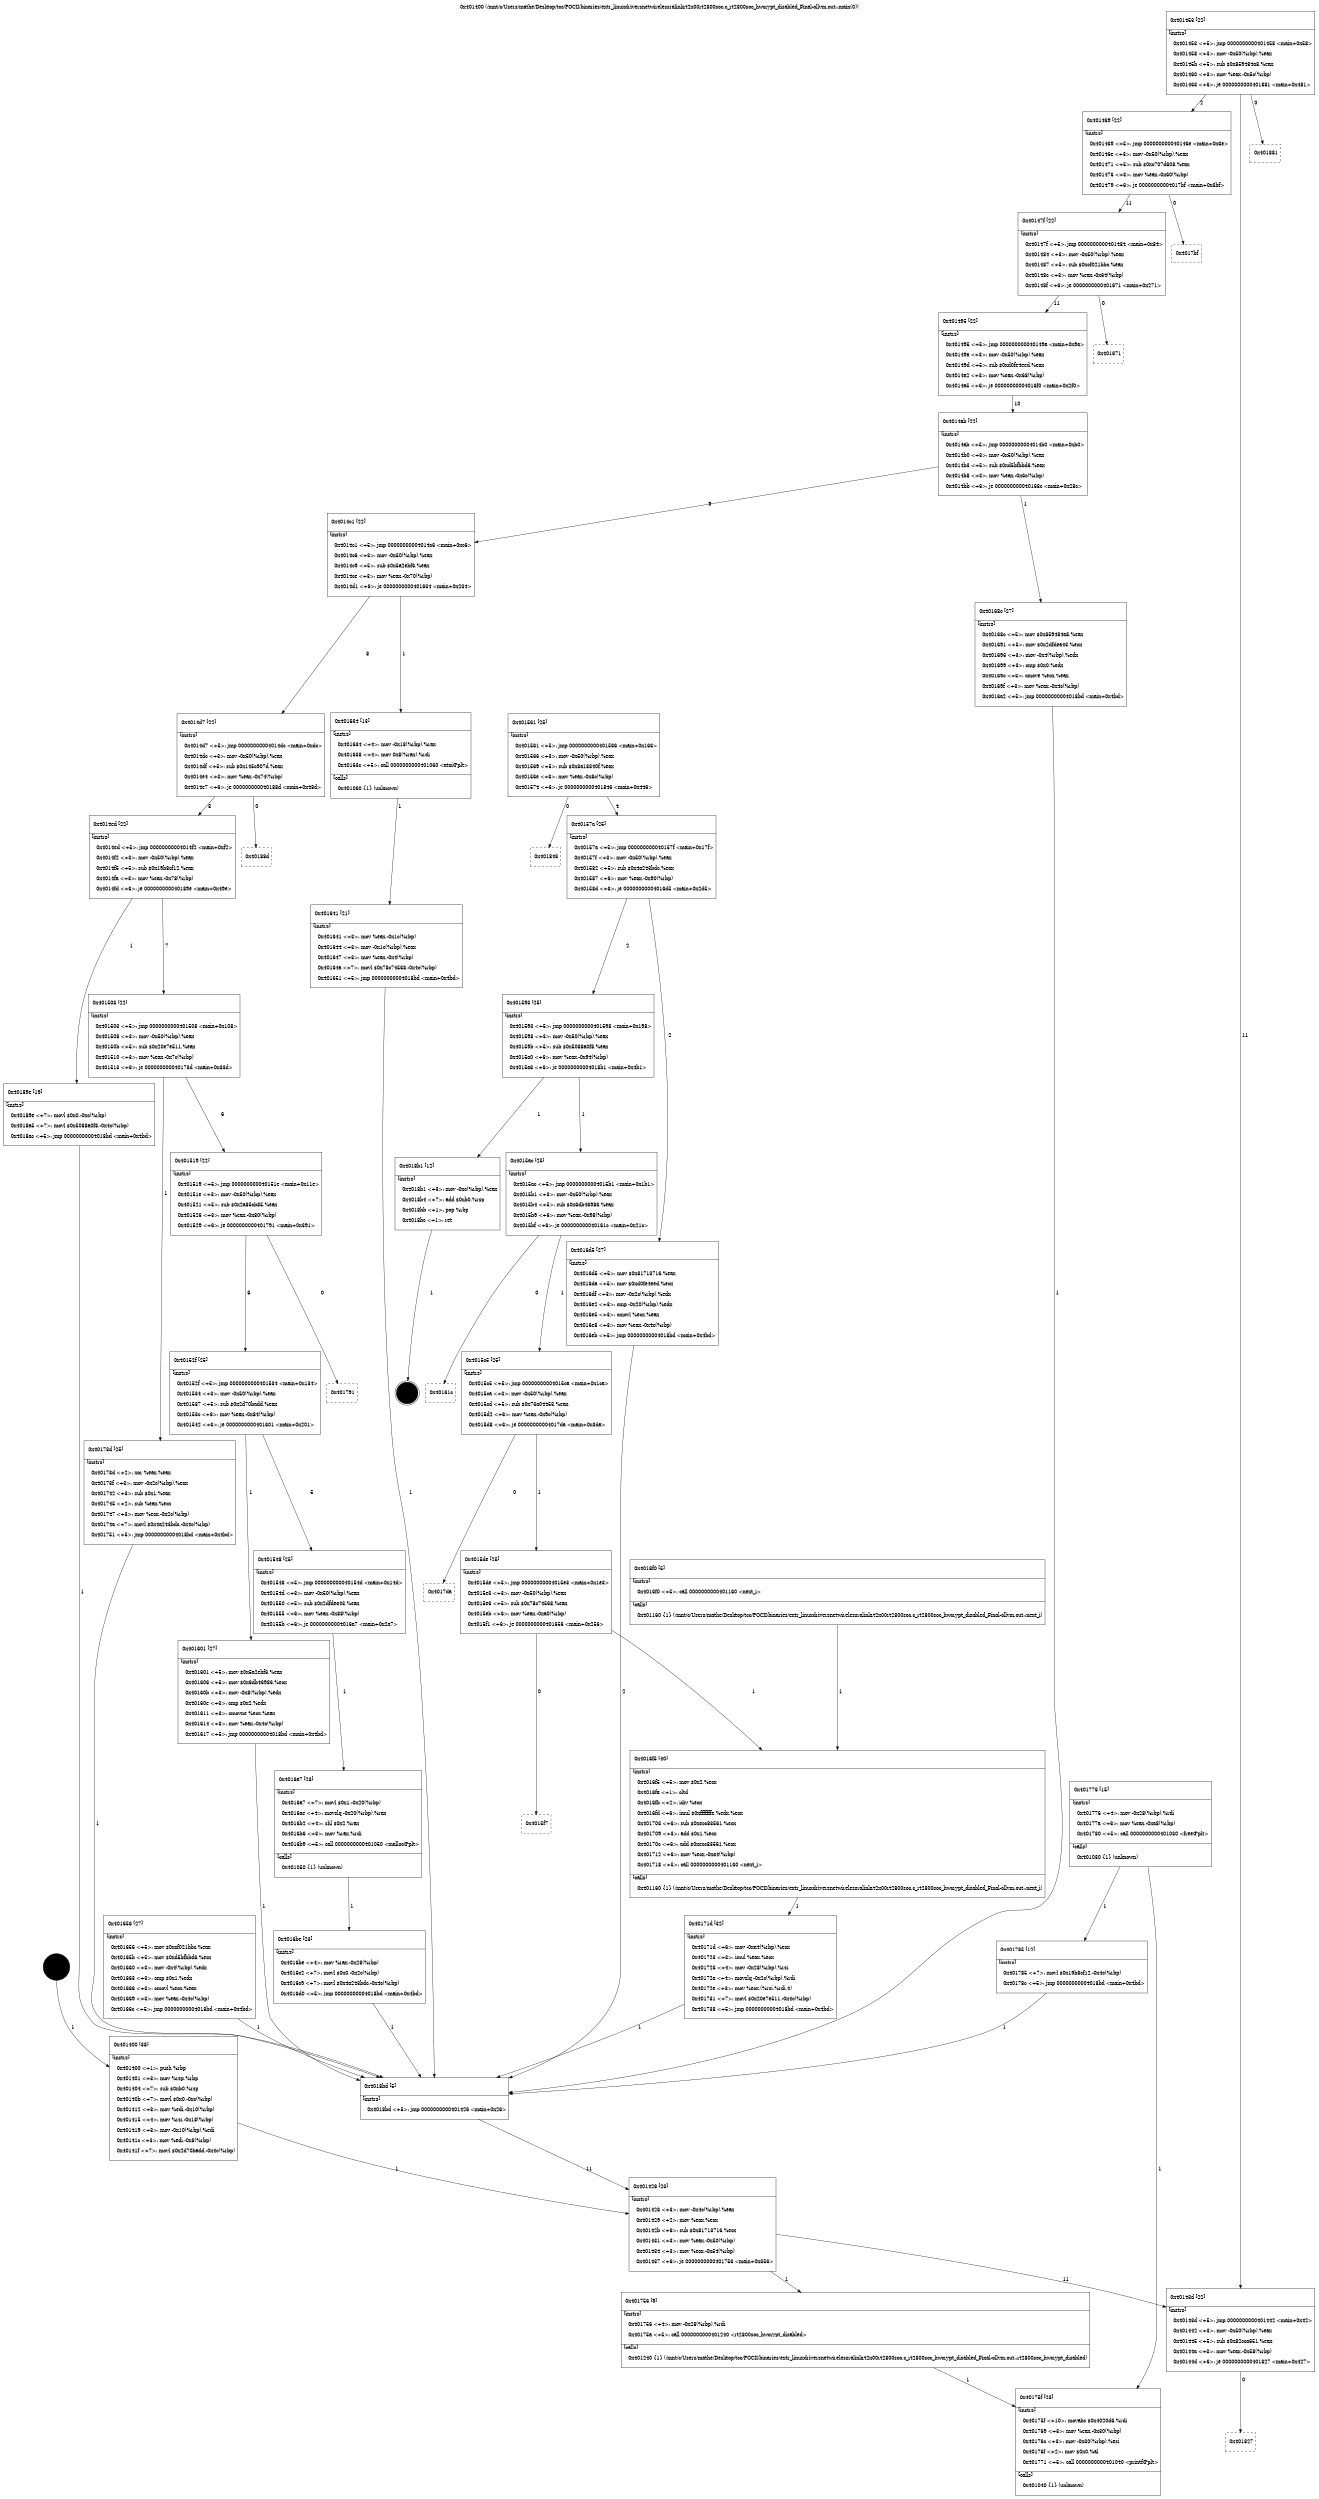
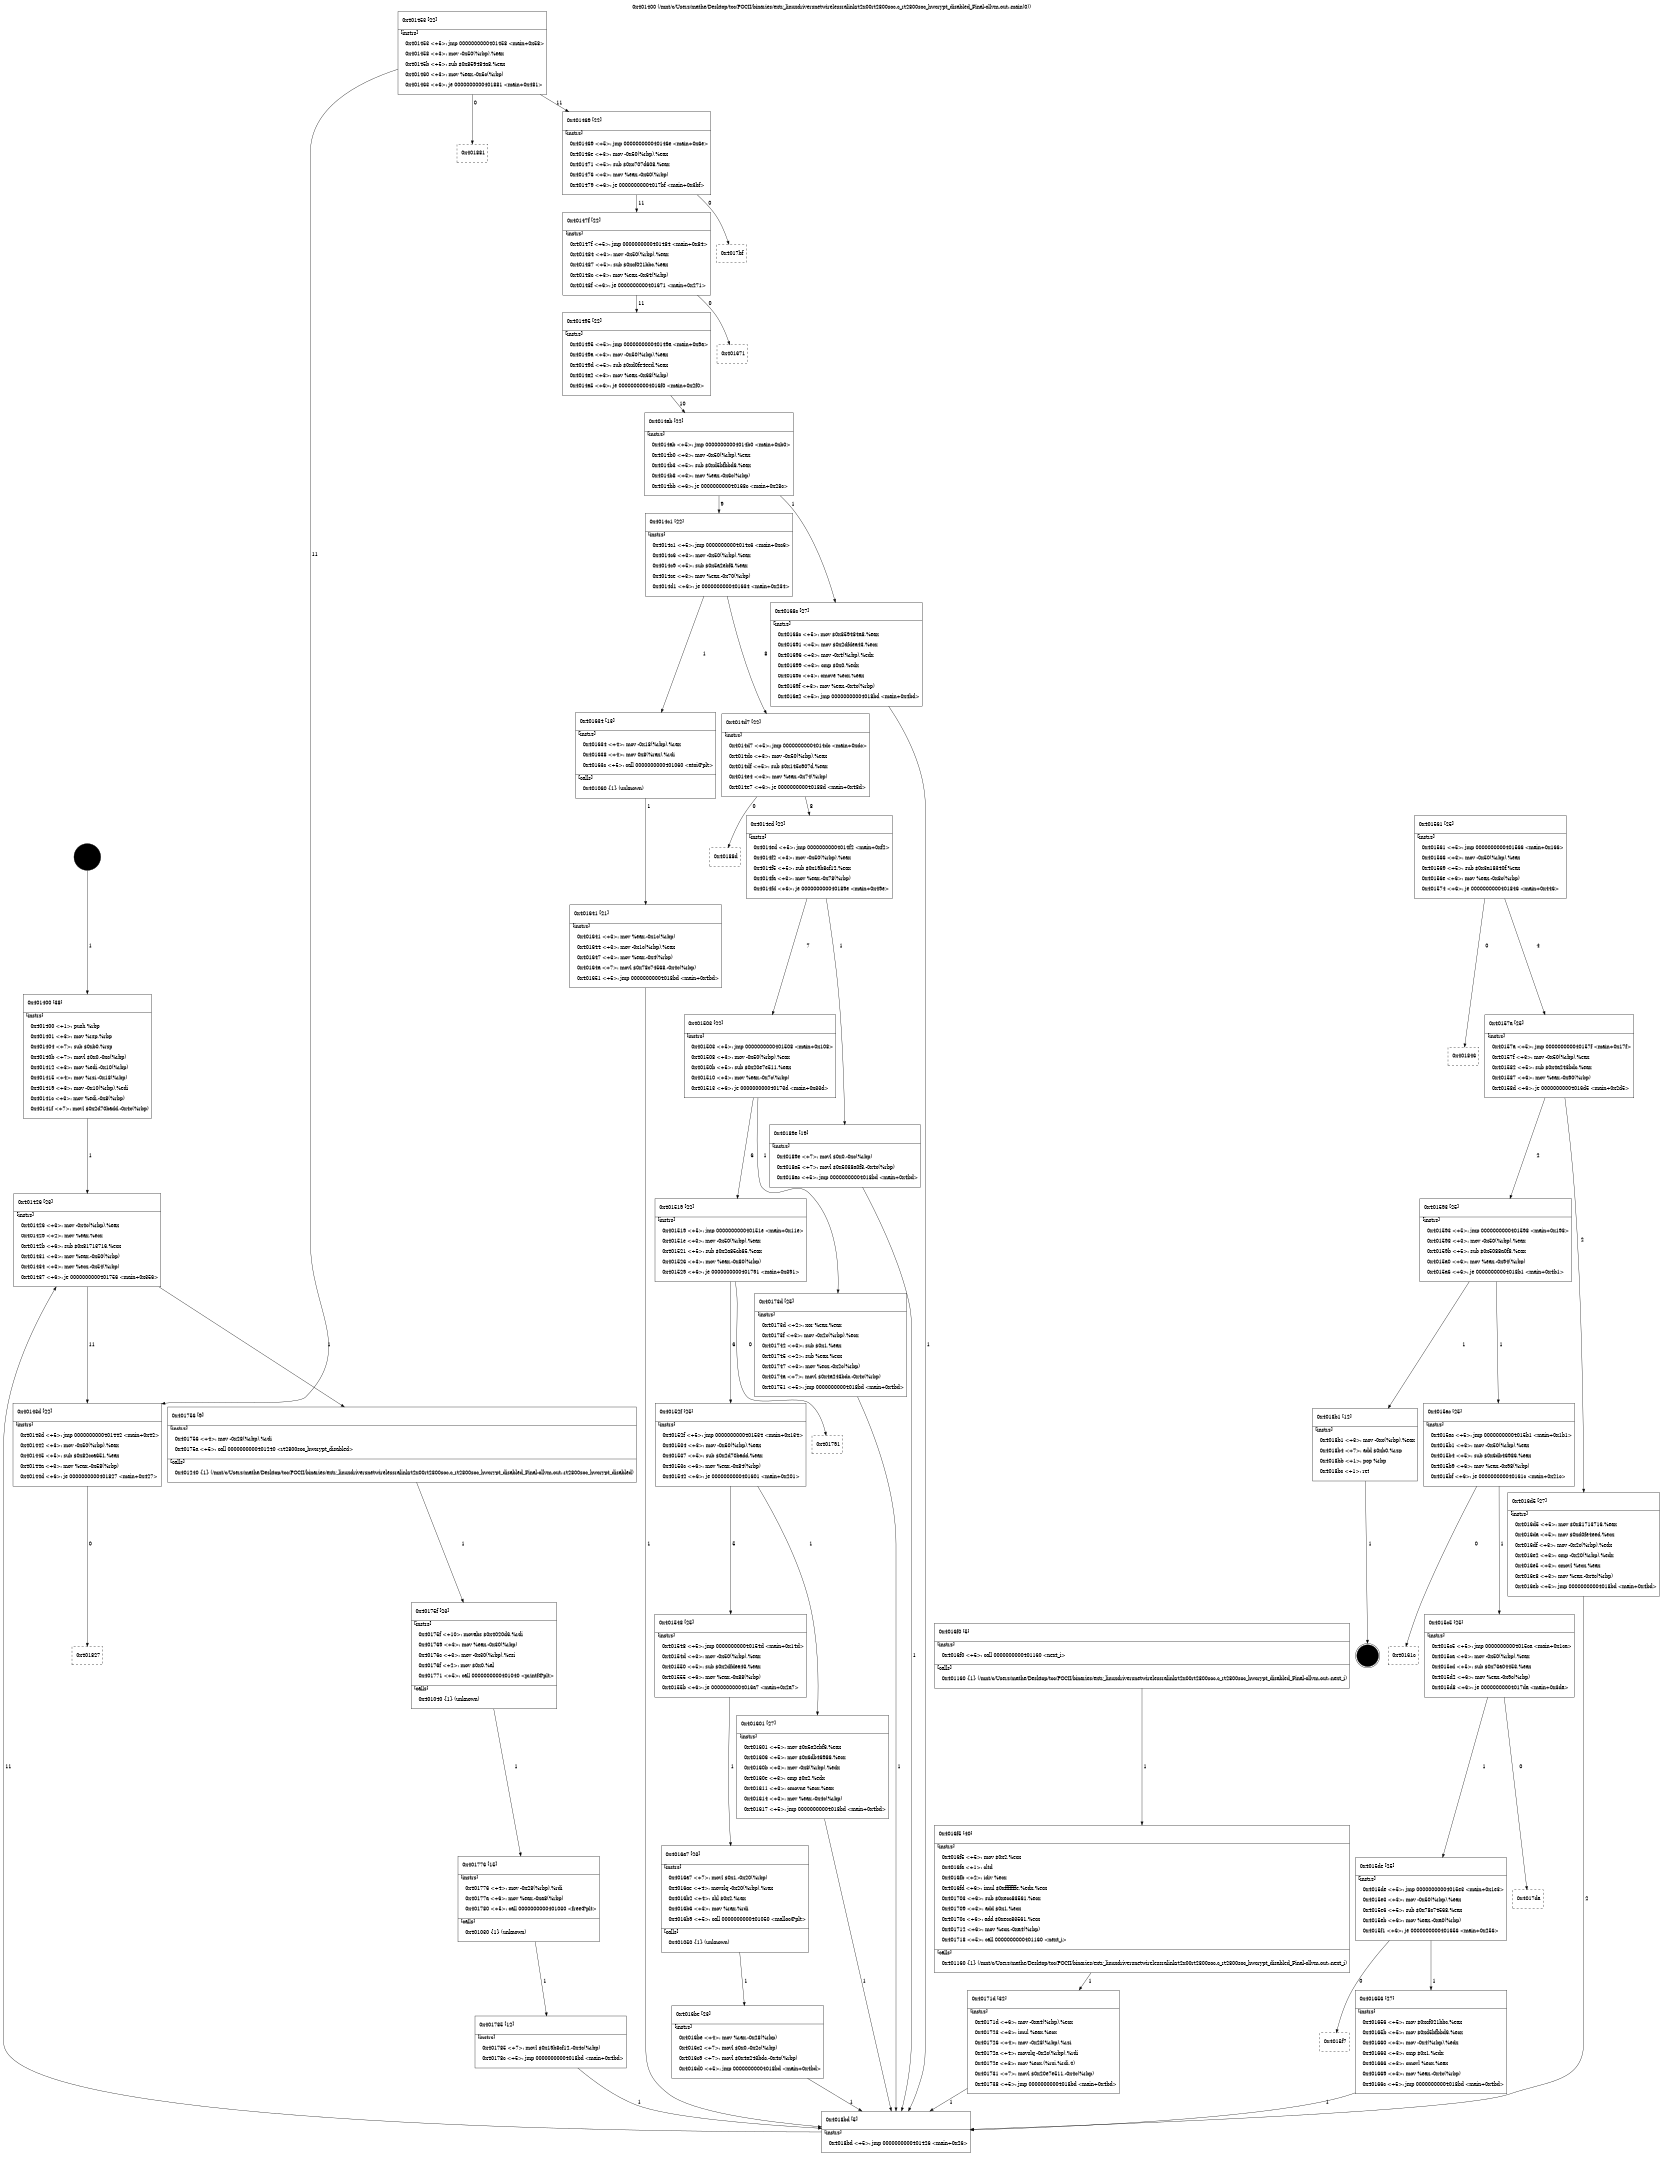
edge "0x401453 [22]" -> "0x401469 [22]": label " 2" -> " 11"
edge "0x4015de [25]" -> "0x4016f5 [40]": now "0x4015de [25]" -> "0x401656 [27]"
edge "0x401776 [15]" -> "0x40175f [23]": reversed
